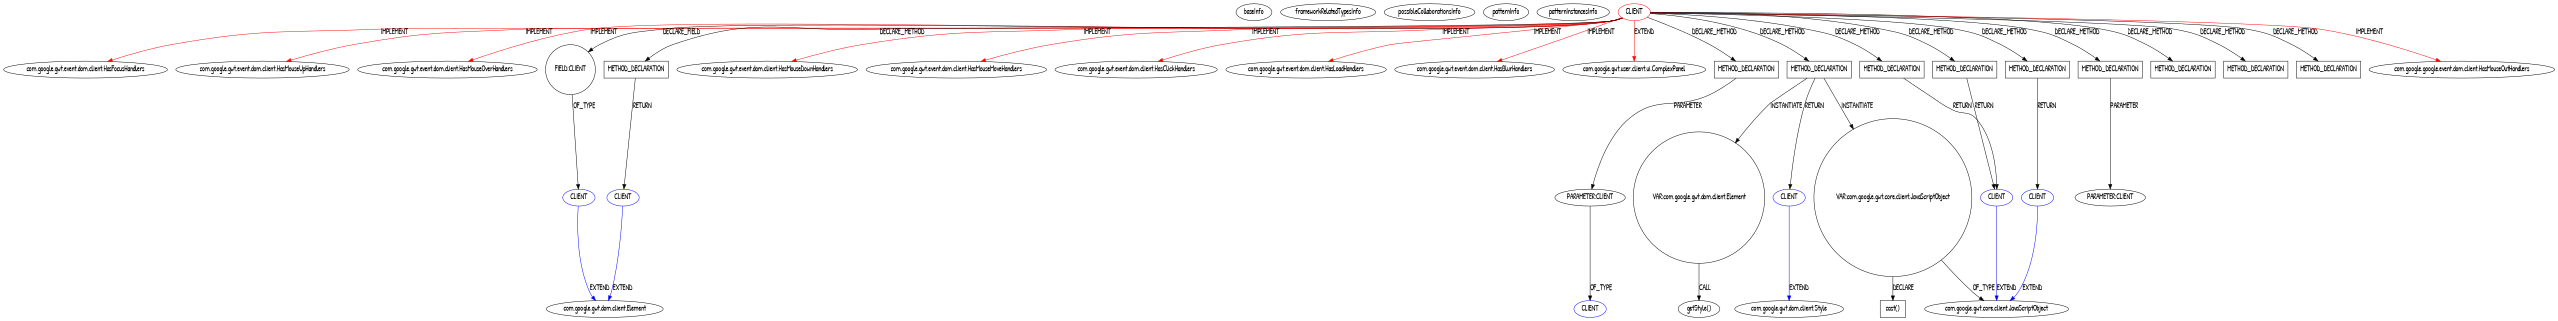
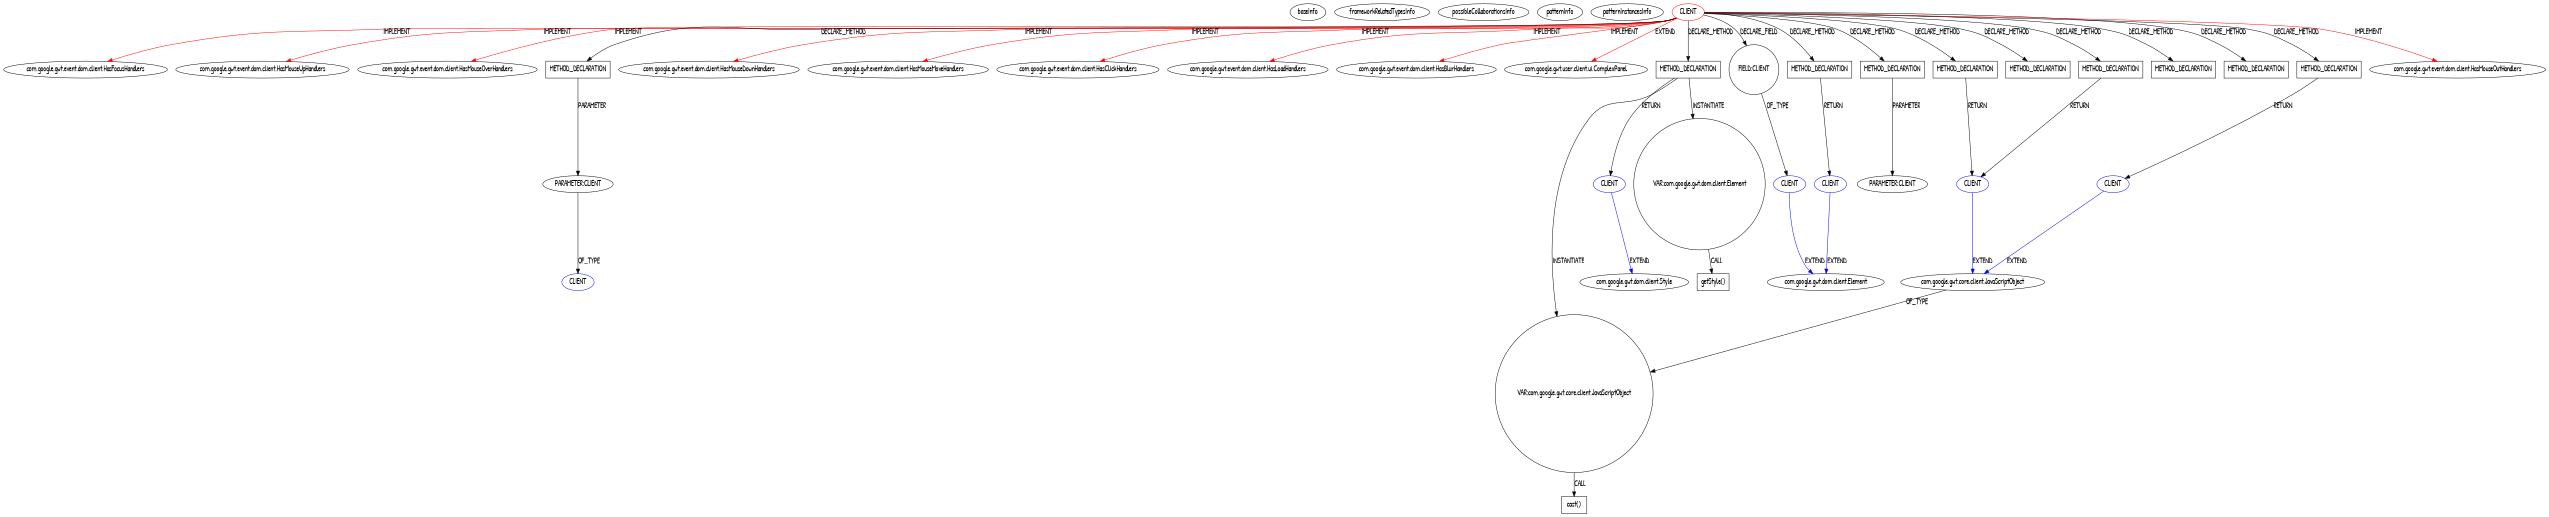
node "com.google.google.event.dom.client.HasMouseOutHandlers": label "com.google.google.event.dom.client.HasMouseOutHandlers" -> "com.google.gwt.event.dom.client.HasMouseOutHandlers"
edge "VAR:com.google.gwt.core.client.JavaScriptObject" -> "com.google.gwt.core.client.JavaScriptObject": reversed
edge "VAR:com.google.gwt.core.client.JavaScriptObject" -> "cast()": label "DECLARE" -> "CALL"
node "getStyle()": shape ellipse -> box
